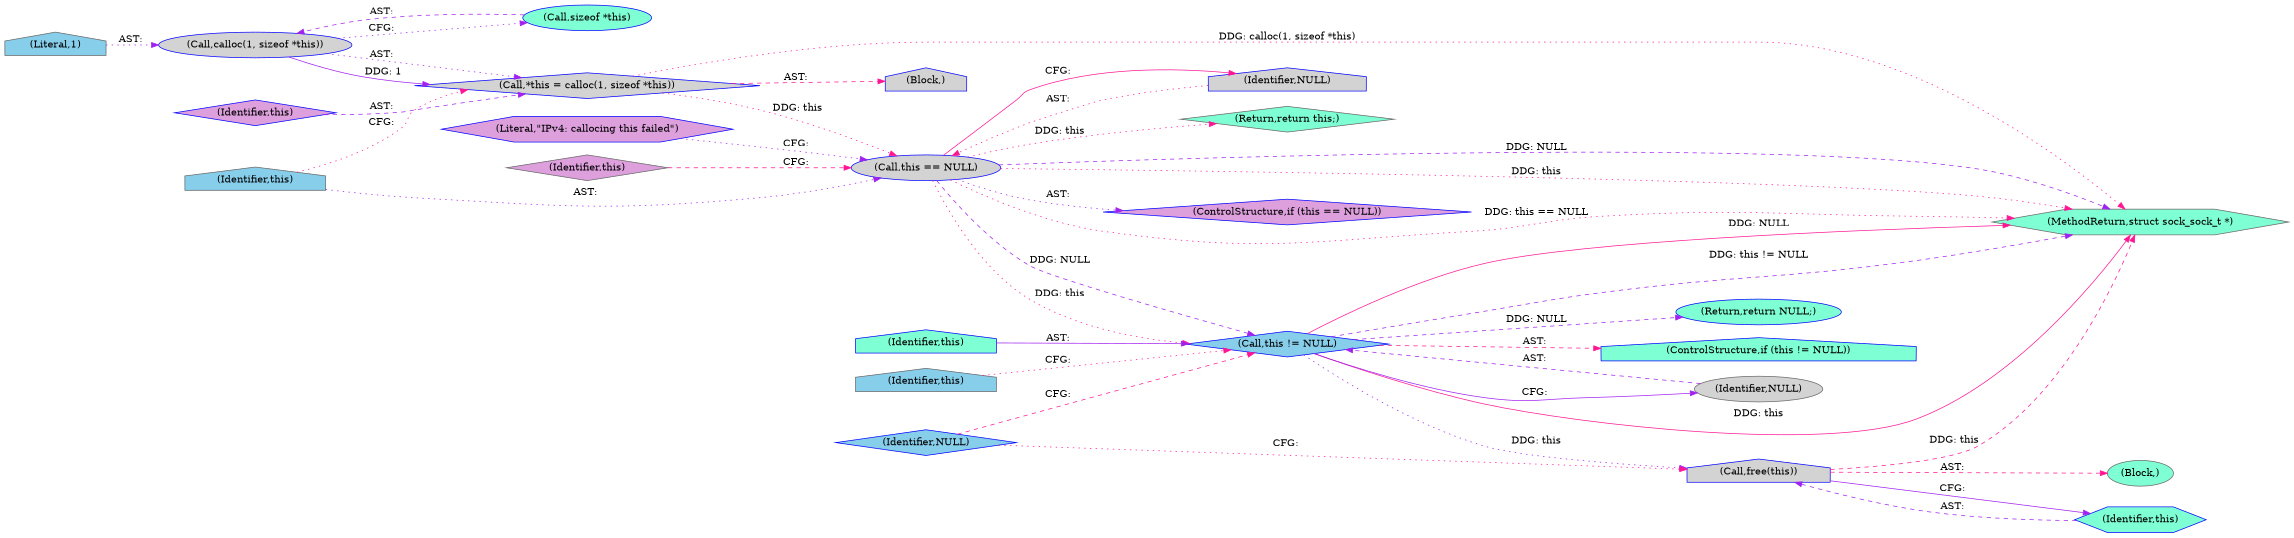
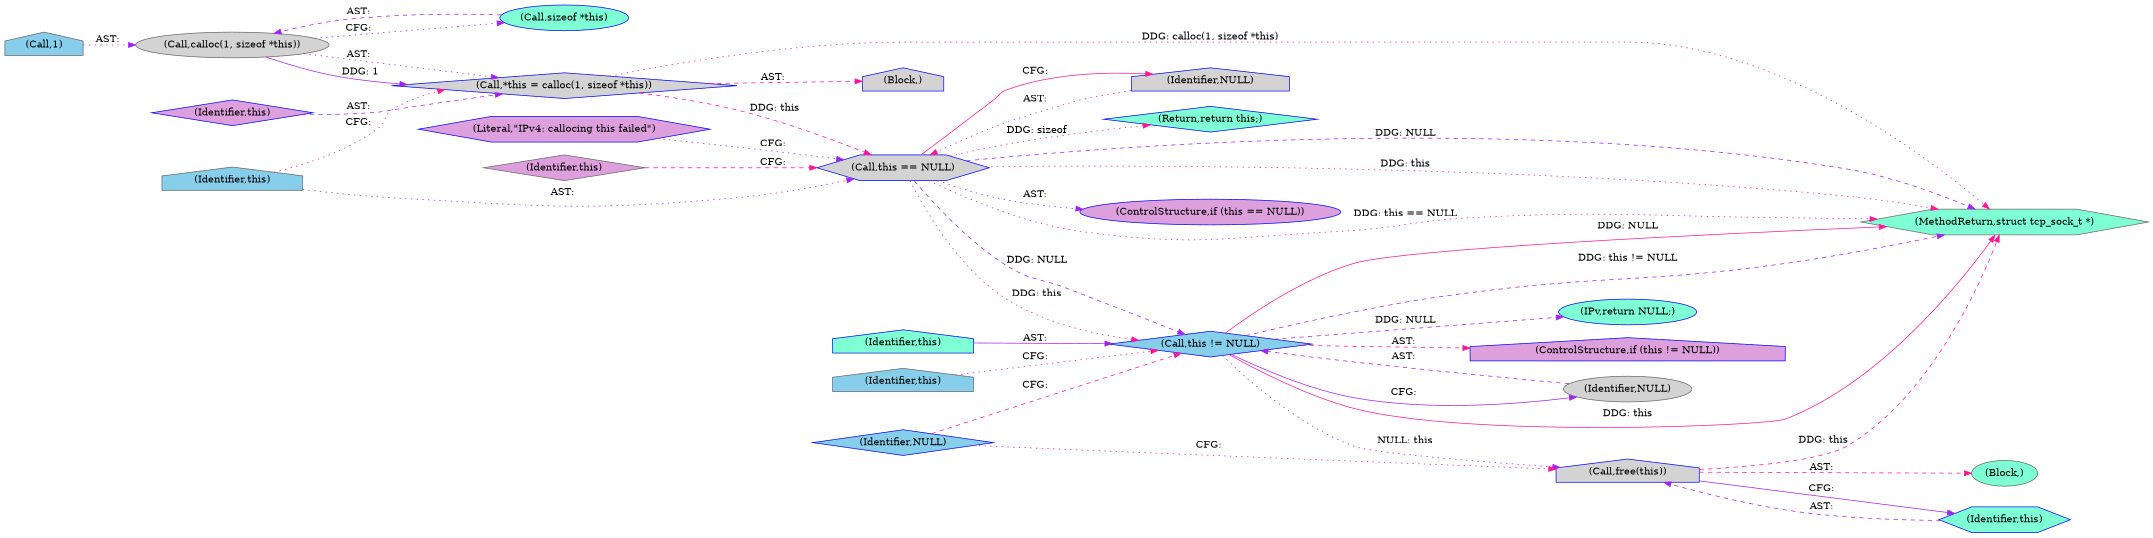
node "(Literal,1)": label "(Literal,1)" -> "(Call,1)"
node "(Call,calloc(1, sizeof *this))": color blue -> gray40
edge "(Call,*this = calloc(1, sizeof *this))" -> "(Call,this == NULL)": style dotted -> dashed
node "(Return,return this;)": color gray40 -> blue
edge "(Call,this == NULL)" -> "(Return,return this;)": label "DDG: this" -> "DDG: sizeof"
node "(Call,this == NULL)": shape ellipse -> hexagon
node "(ControlStructure,if (this == NULL))": shape diamond -> ellipse
node "(MethodReturn,struct sock_sock_t *)": label "(MethodReturn,struct sock_sock_t *)" -> "(MethodReturn,struct tcp_sock_t *)"
node "(Return,return NULL;)": label "(Return,return NULL;)" -> "(IPv,return NULL;)"
node "(ControlStructure,if (this != NULL))": fillcolor aquamarine -> plum
edge "(Call,this != NULL)" -> "(Call,free(this))": label "DDG: this" -> "NULL: this"
